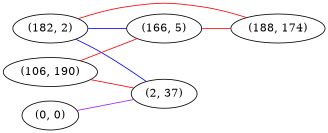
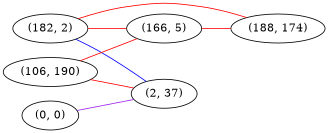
edge "(182, 2)" -- "(166, 5)": color blue -> red
